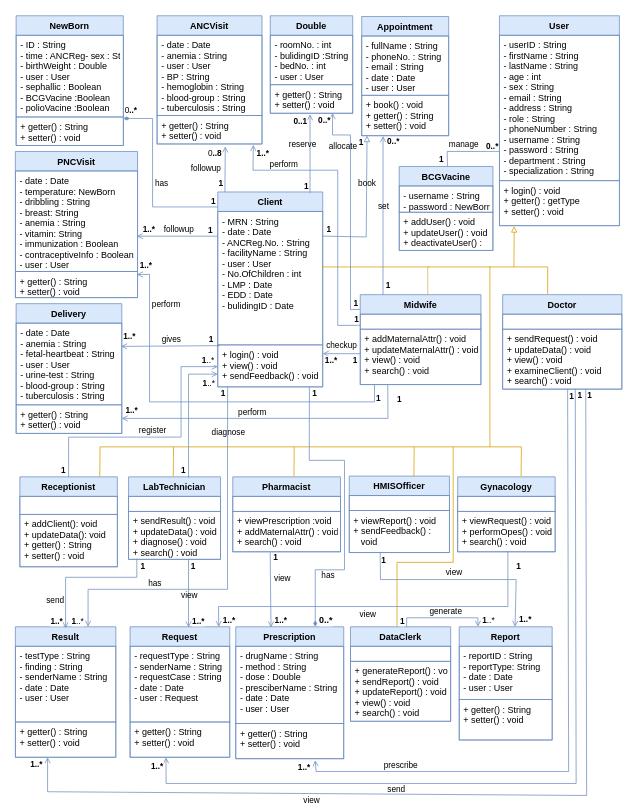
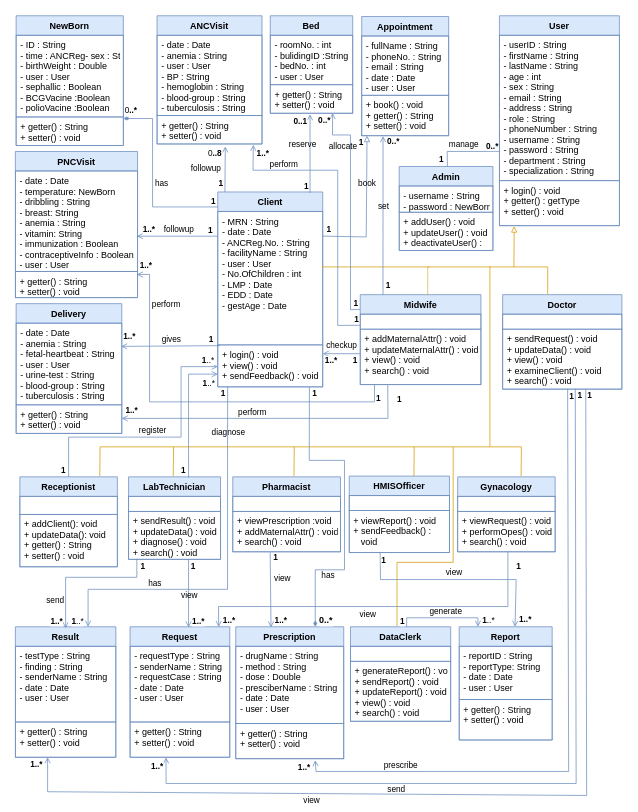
node "Double": label "Double" -> "Bed"
node "BCGVacine": label "BCGVacine" -> "Admin"
node "- MRN : String - date : Date - ANCReg.No. : String - facilityName : String - user : User - No.OfChildren : int - LMP : Date - EDD : Date - bulidingID : Date": label "- MRN : String - date : Date - ANCReg.No. : String - facilityName : String - user : User - No.OfChildren : int - LMP : Date - EDD : Date - bulidingID : Date" -> "- MRN : String - date : Date - ANCReg.No. : String - facilityName : String - user : User - No.OfChildren : int - LMP : Date - EDD : Date - gestAge : Date"
node "- requestType : String - senderName : String - requestCase : String - date : Date - user : Request": label "- requestType : String - senderName : String - requestCase : String - date : Date - user : Request" -> "- requestType : String - senderName : String - requestCase : String - date : Date - user : User"
